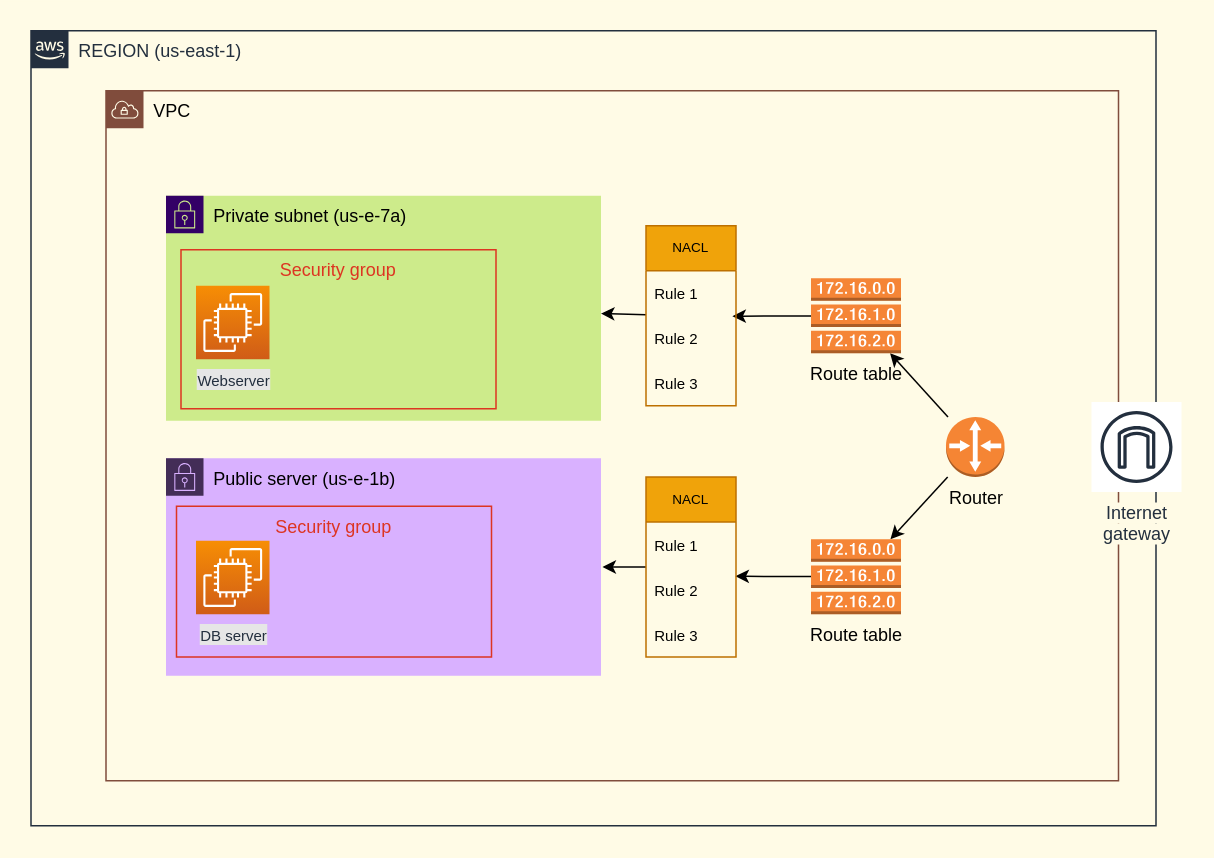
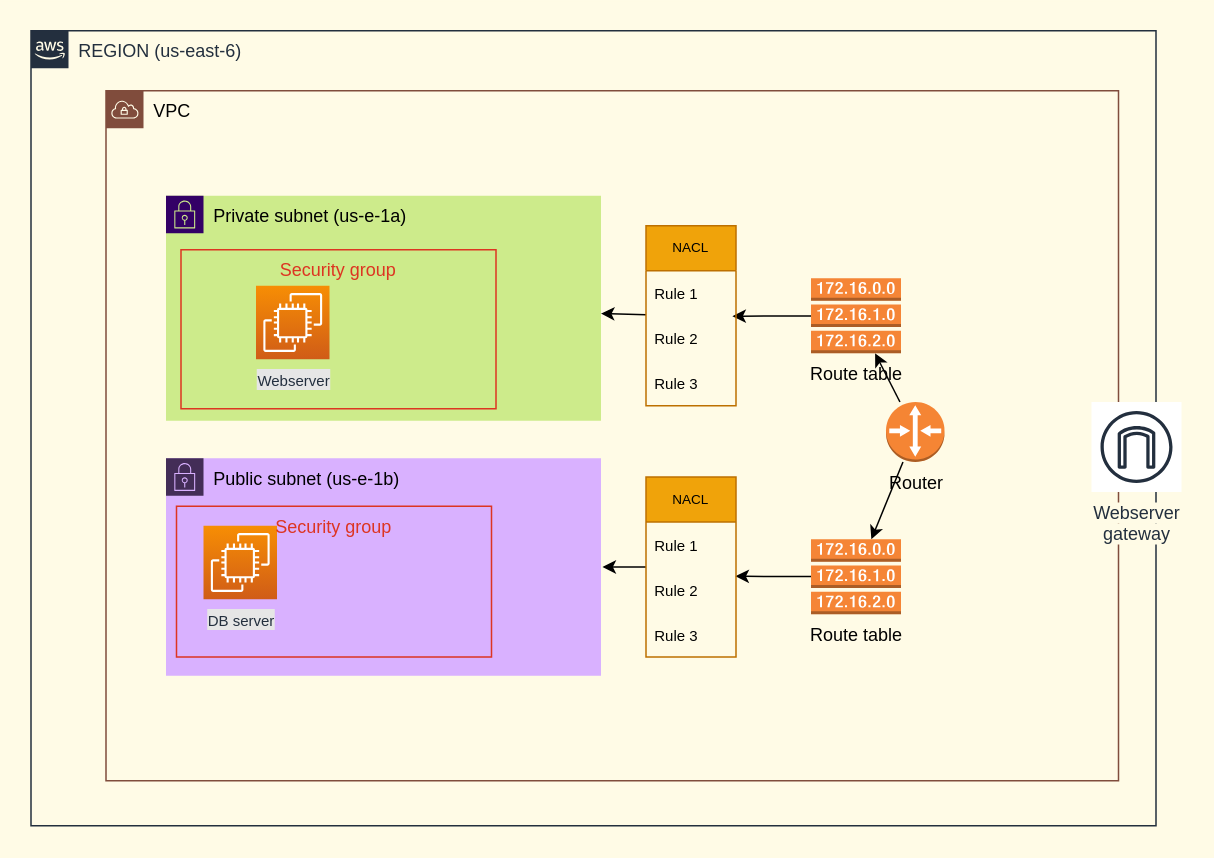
node "REGION (us-east-1)": label "REGION (us-east-1)" -> "REGION (us-east-6)"
node "Private subnet (us-e-7a)": label "Private subnet (us-e-7a)" -> "Private subnet (us-e-1a)"
node "Webserver": moved (233, 323) -> (293, 323)
node "Router": moved (975, 447) -> (915, 432)
node "Public server (us-e-1b)": label "Public server (us-e-1b)" -> "Public subnet (us-e-1b)"
node "Internet gateway": label "Internet gateway" -> "Webserver gateway"
node "DB server": moved (233, 578) -> (240, 563)
